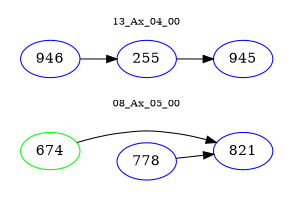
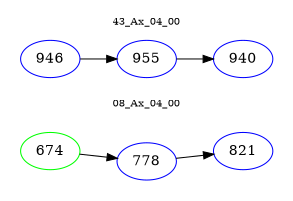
cluster "13_Ax_04_00": label "13_Ax_04_00" -> "43_Ax_04_00"
node "255": label "255" -> "955"
node "945": label "945" -> "940"
cluster "08_Ax_05_00": label "08_Ax_05_00" -> "08_Ax_04_00"
edge "674" -> "821": now "674" -> "778"
